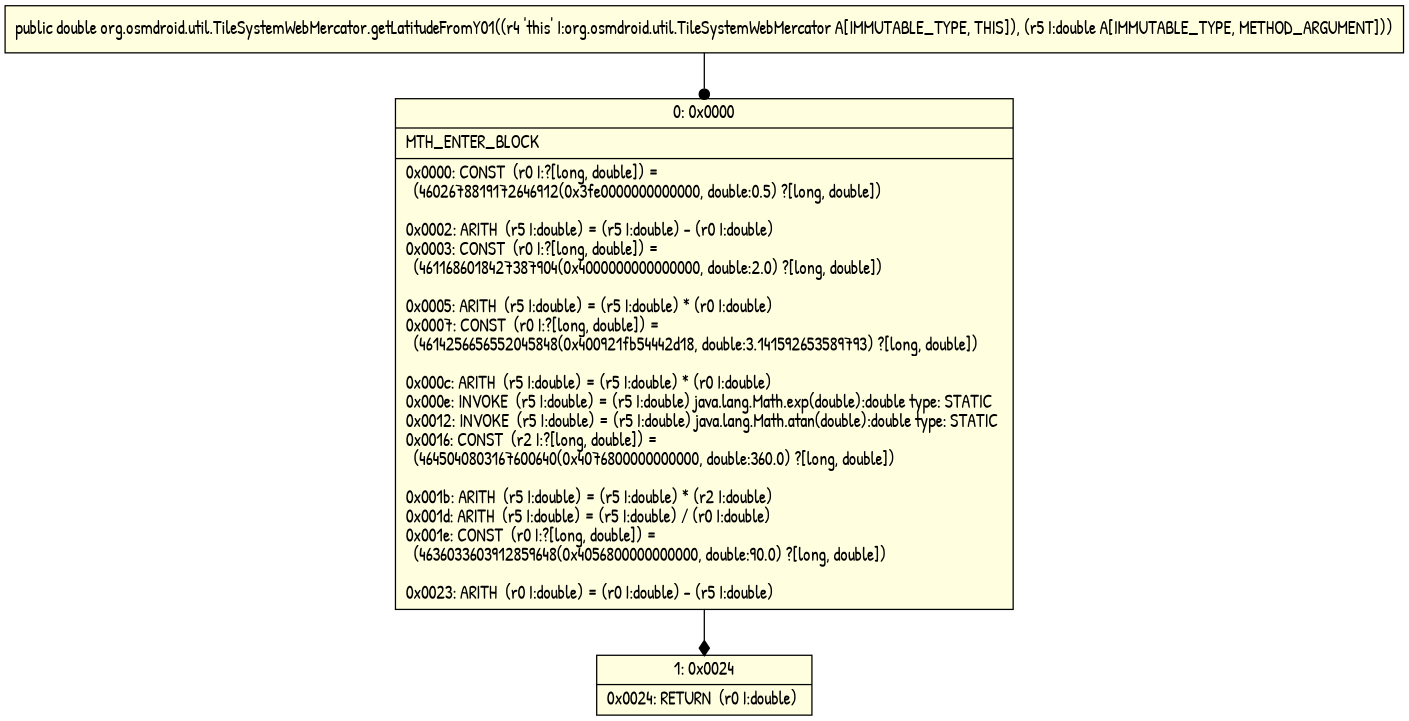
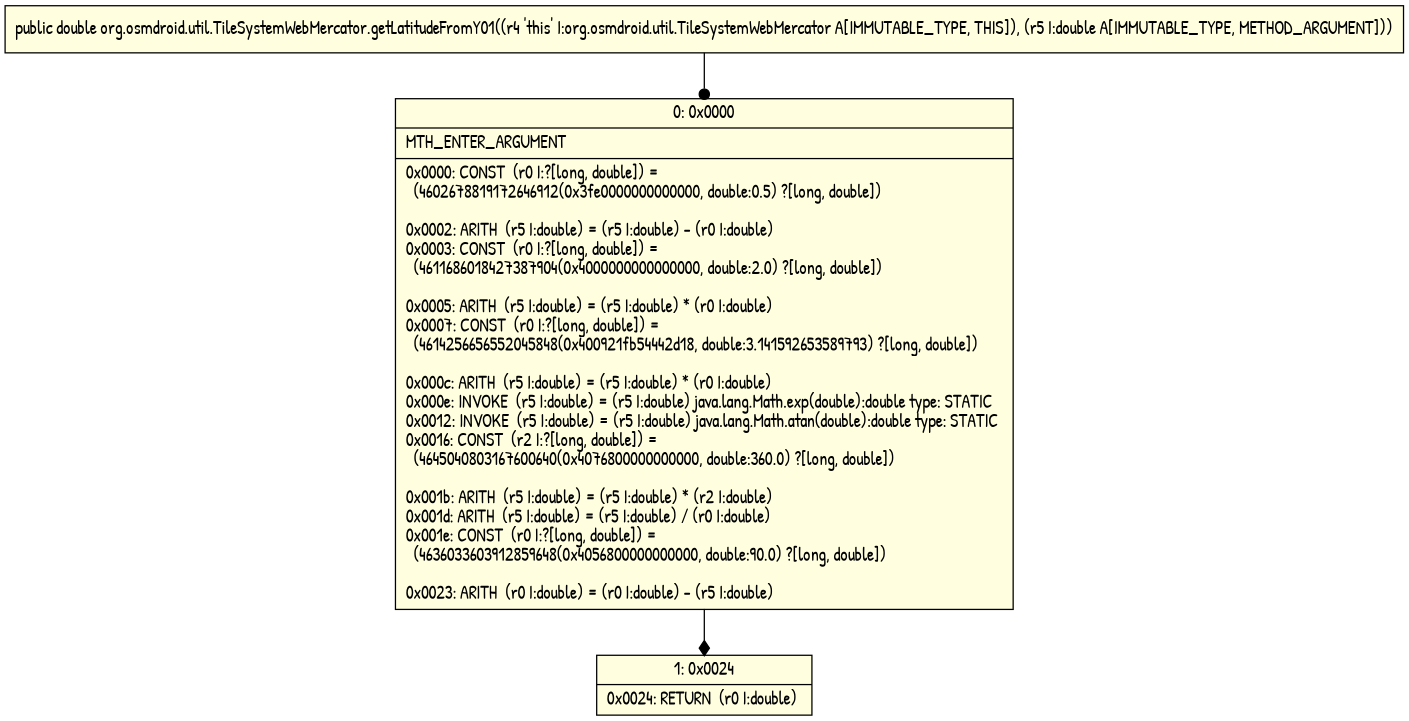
node "0: 0x0000": text "MTH_ENTER_BLOCK" -> "MTH_ENTER_ARGUMENT"
